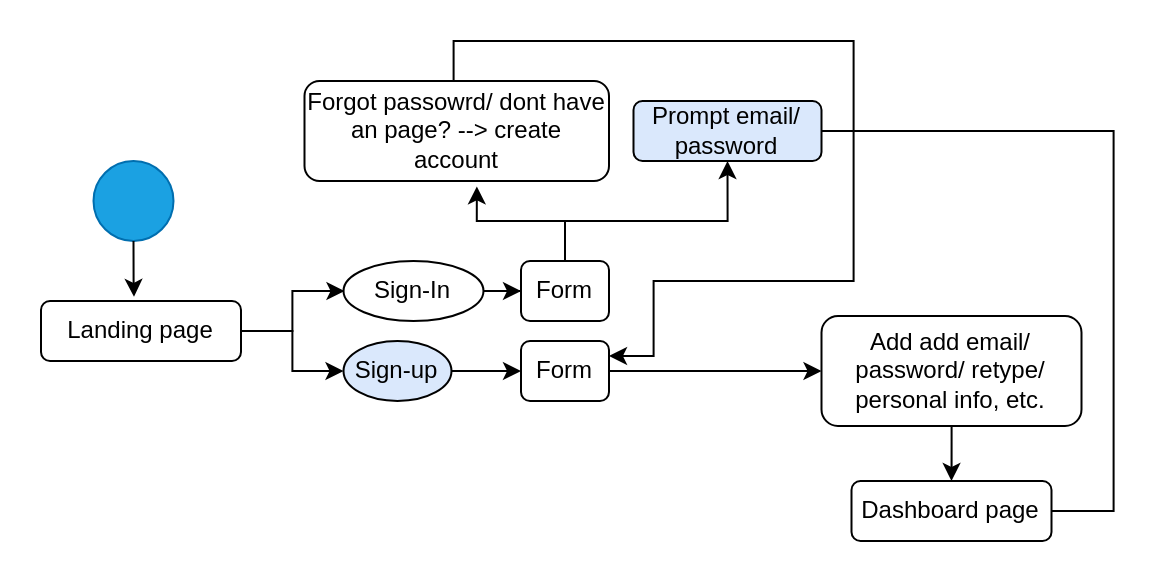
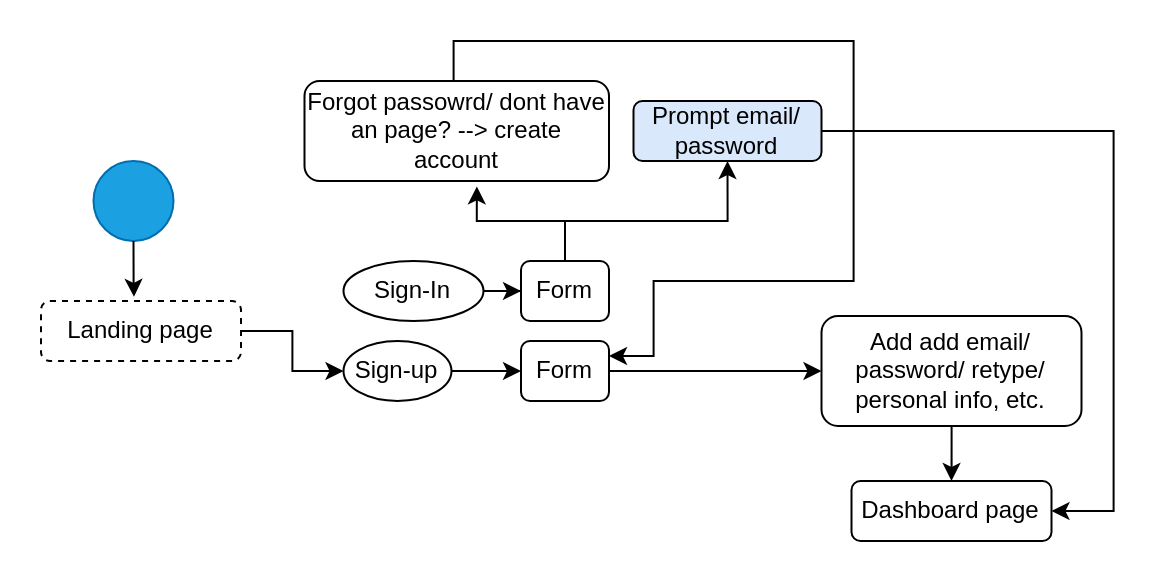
edge "Landing page" -> "Sign-In": removed
node "Landing page": style solid -> dashed
node "Sign-up": fillcolor #dae8fc -> #ffffff
edge "Prompt email/ password" -- "Dashboard page": arrowhead none -> classic
